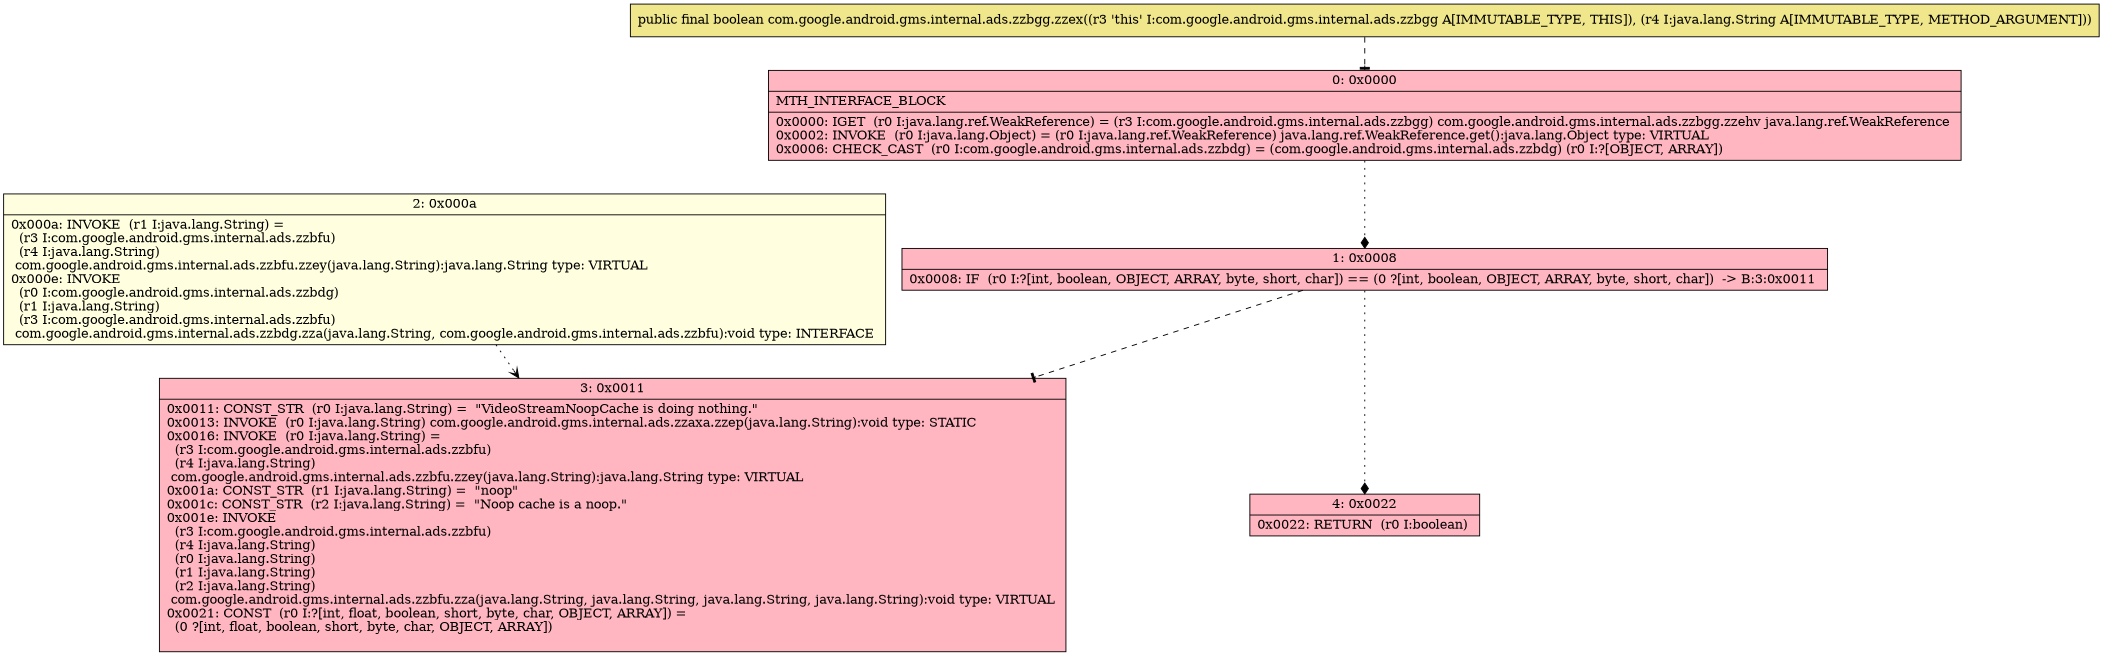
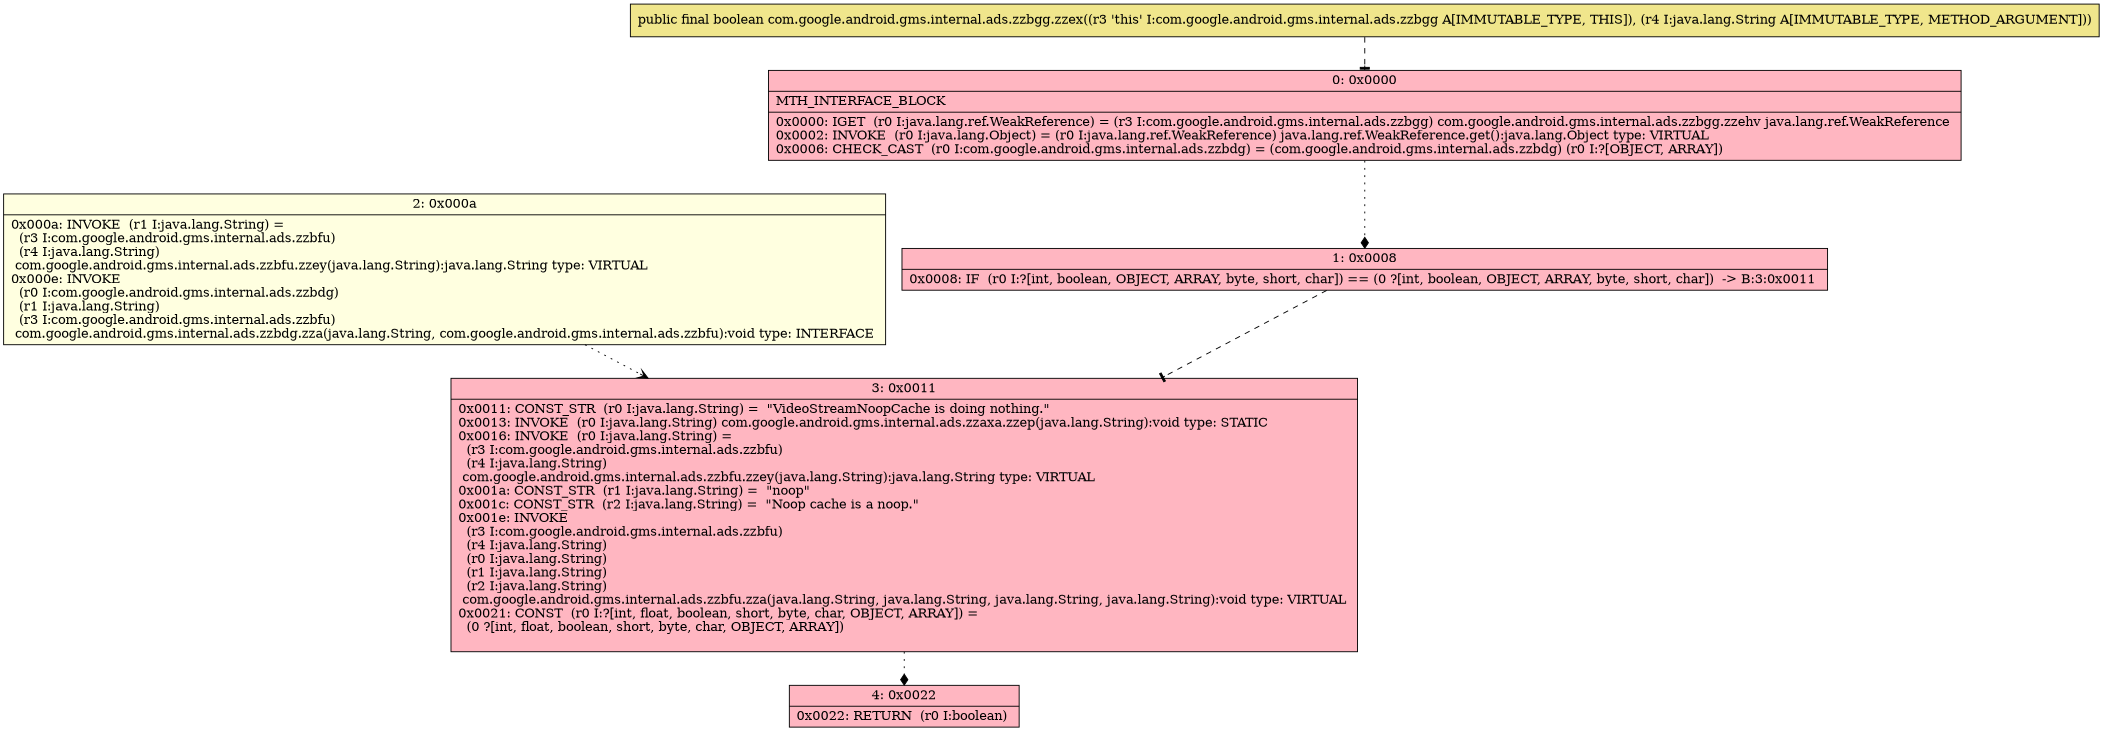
edge "1: 0x0008" -> "4: 0x0022": now "3: 0x0011" -> "4: 0x0022"
